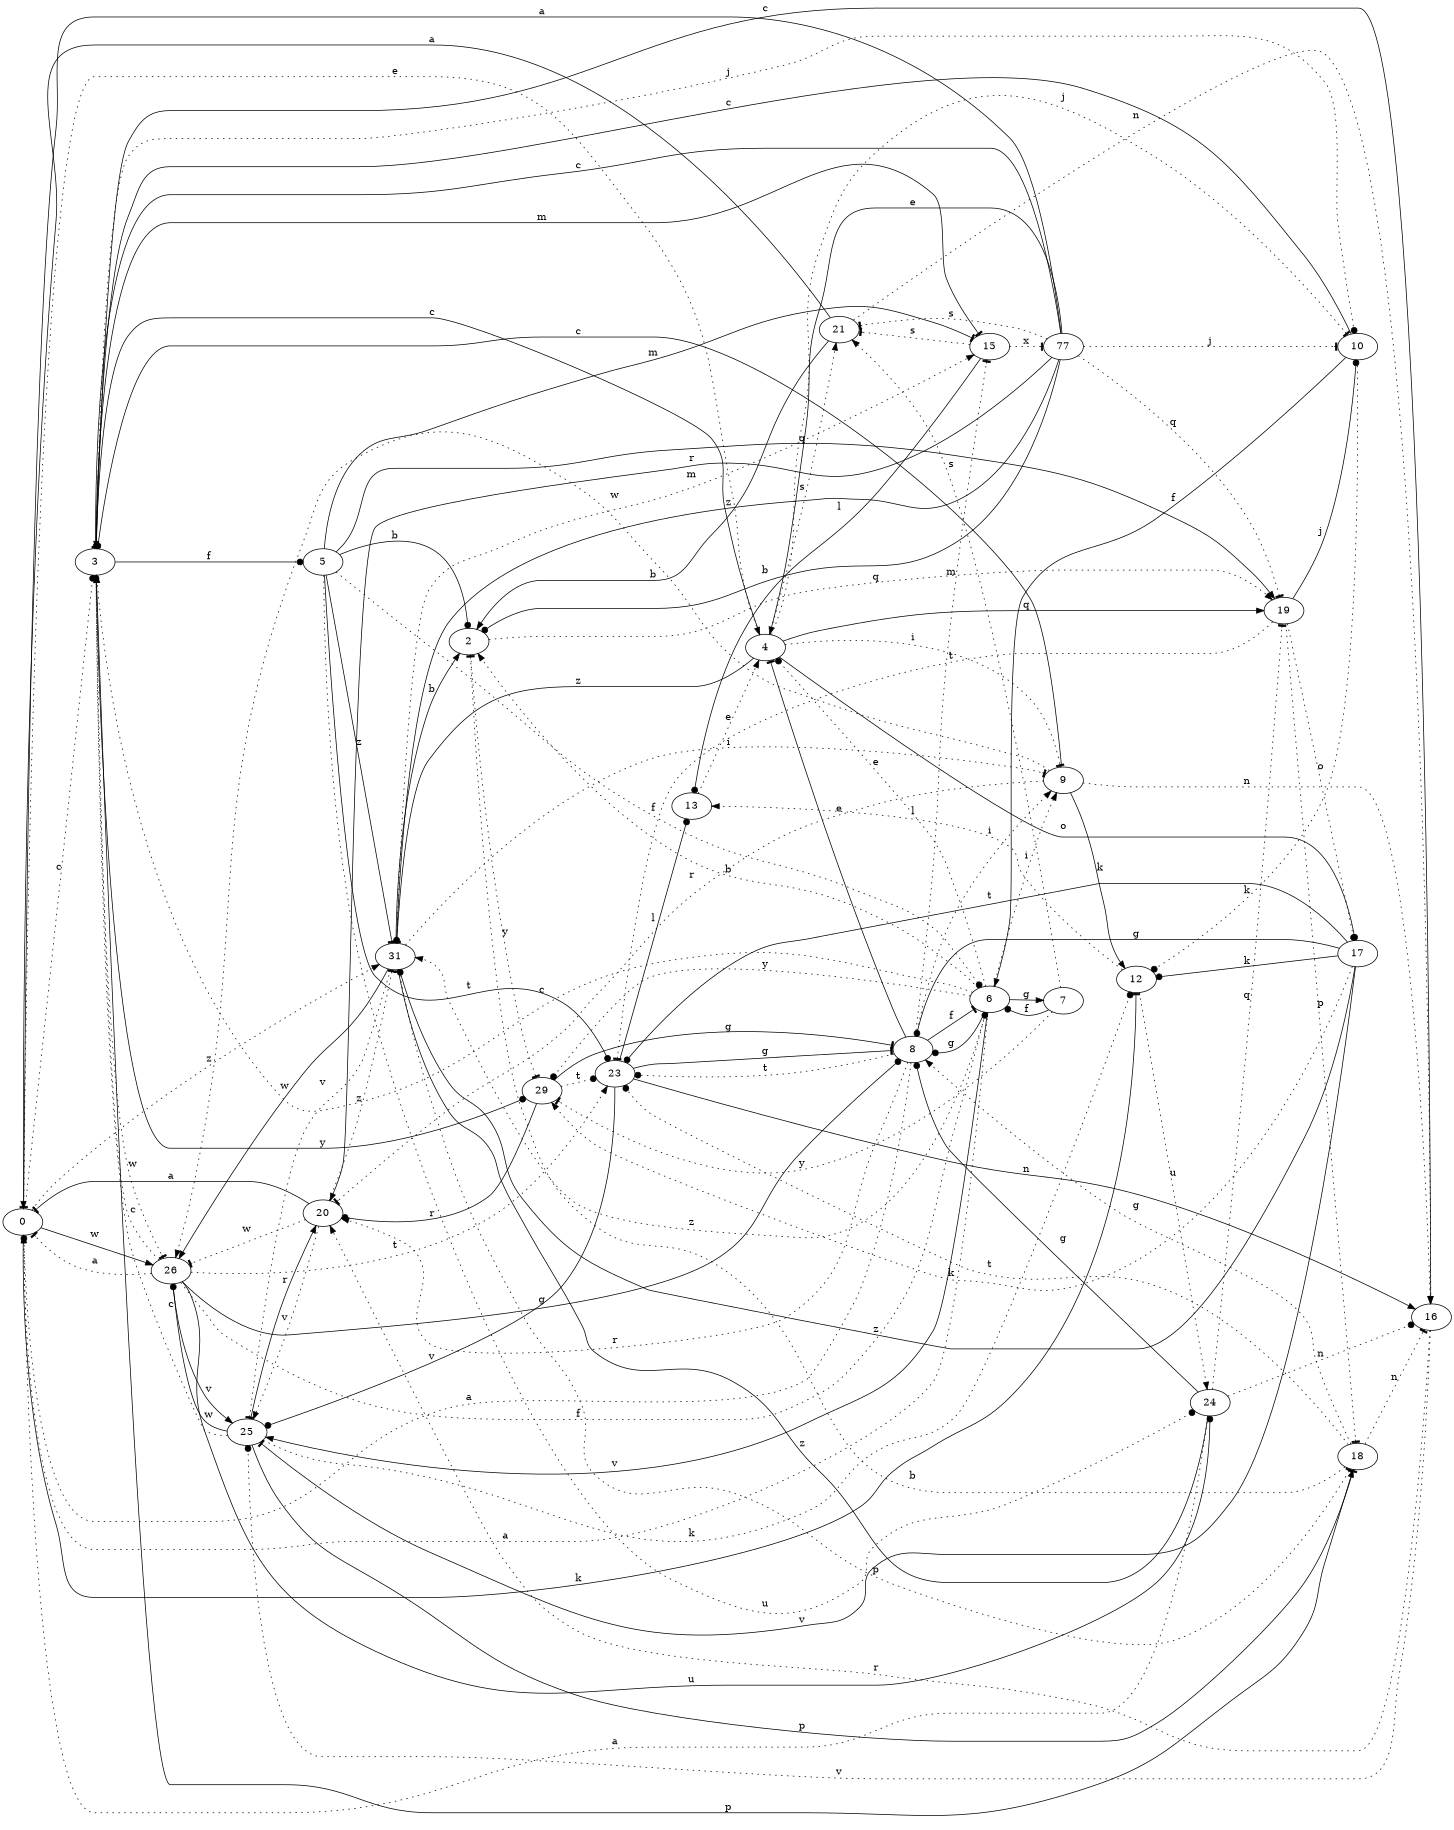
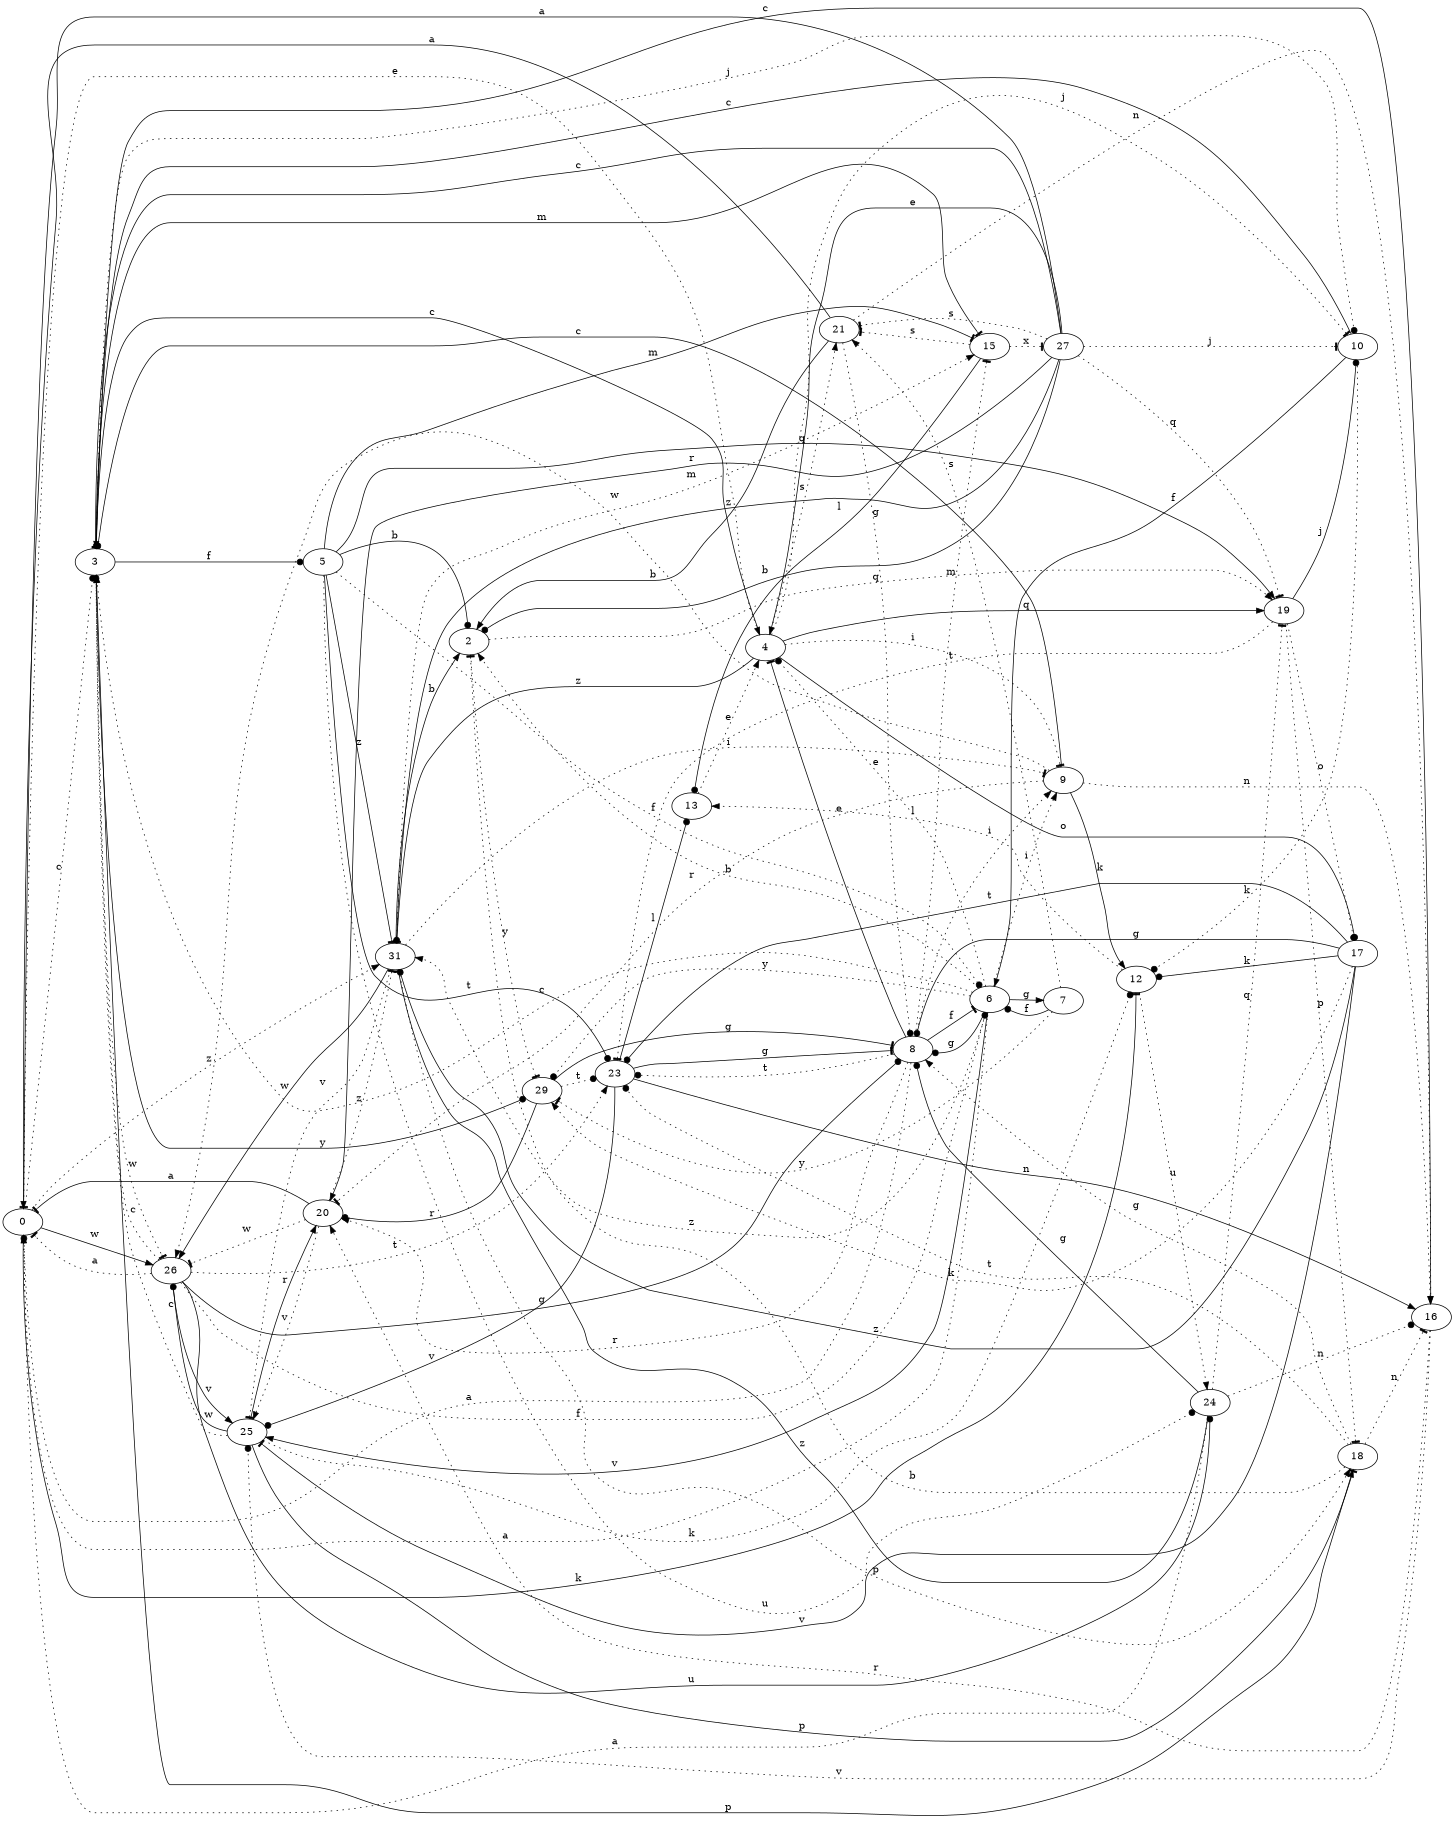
node "77": label "77" -> "27"
edge "21" -> "8": added, label "g"
edge "31" -> "18": arrowhead tee -> normal
